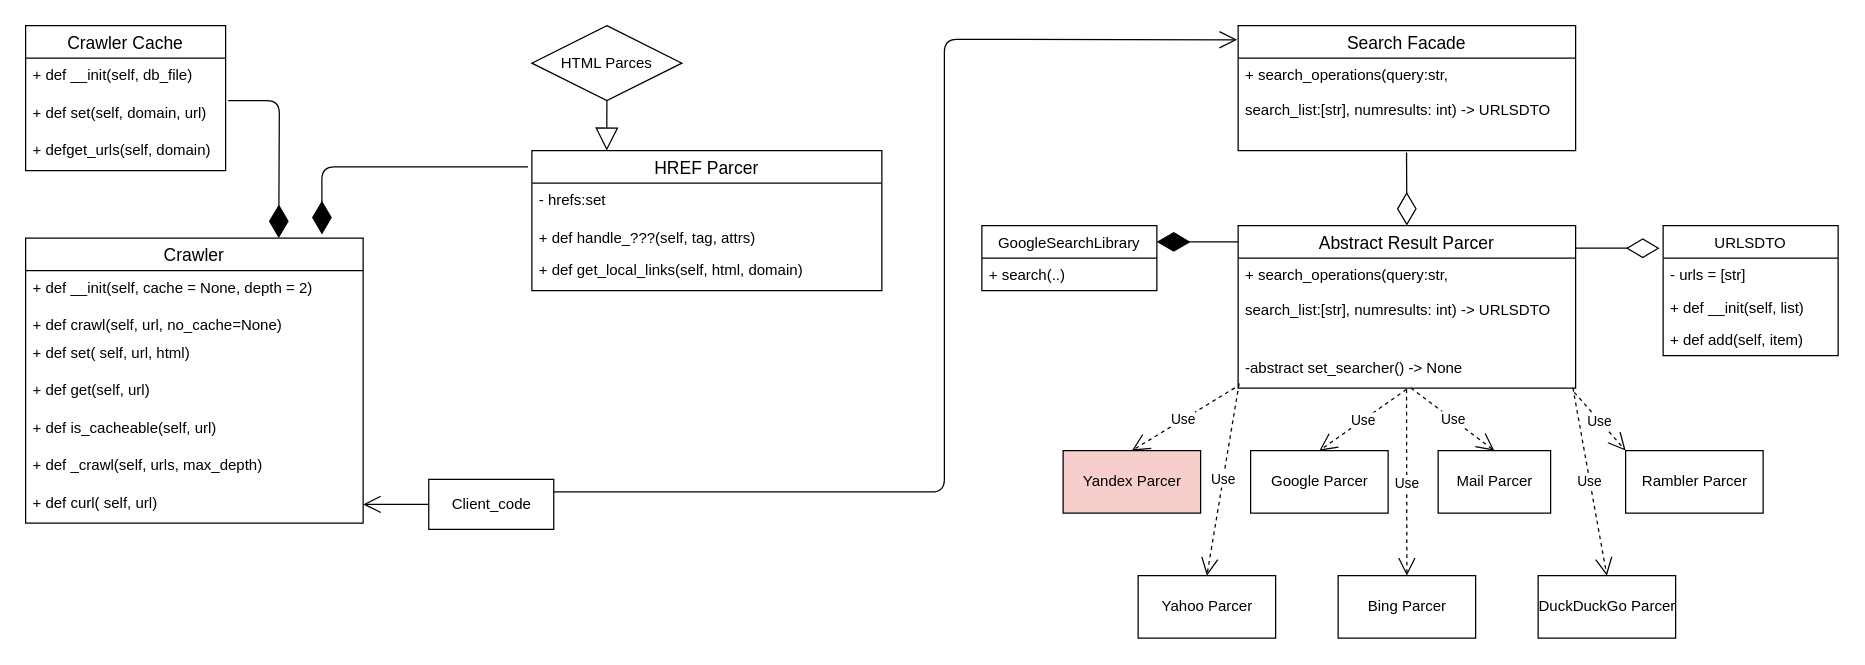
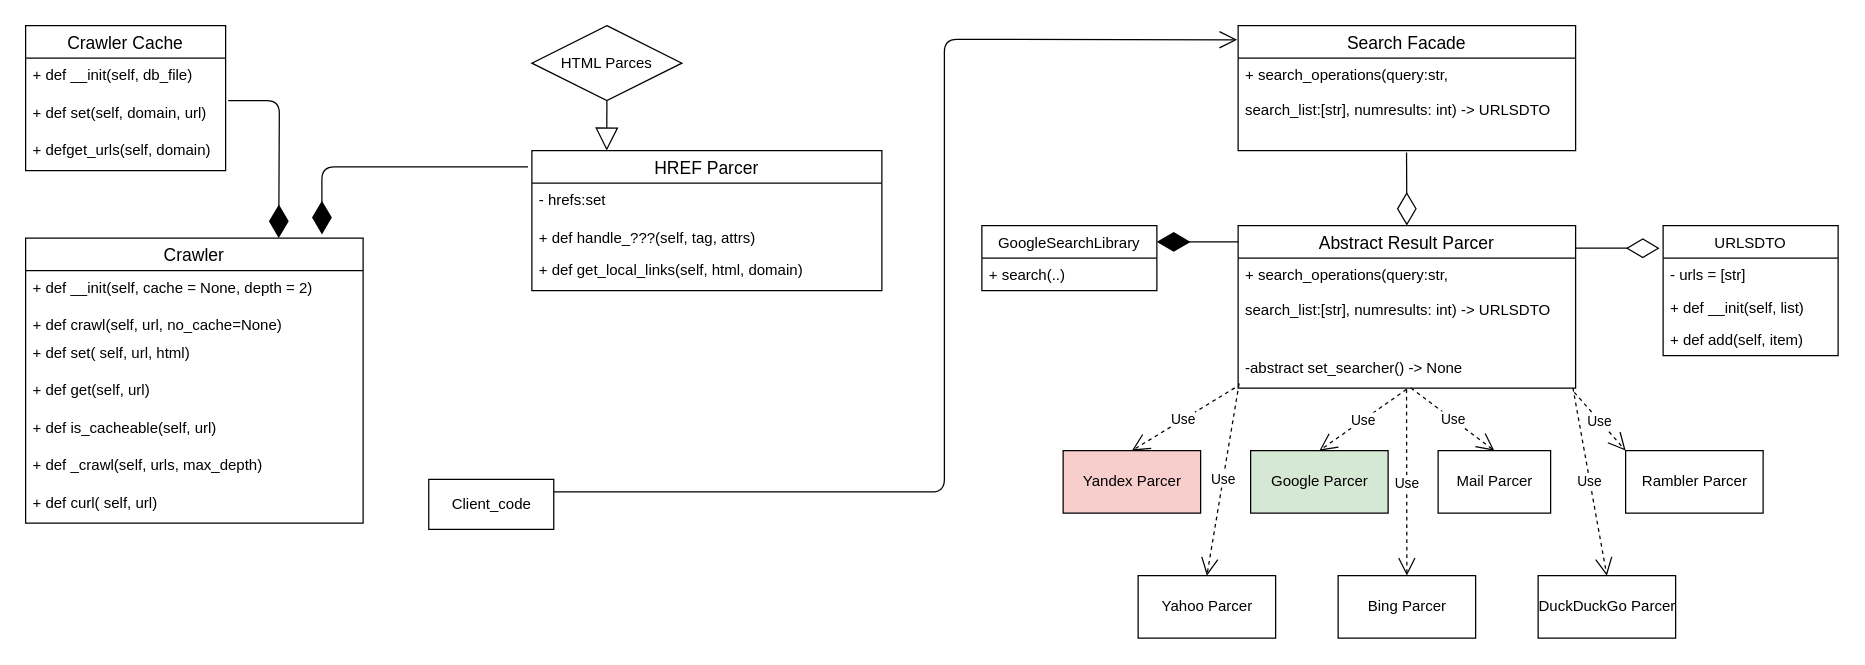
node "Google Parcer": fillcolor #ffffff -> #d5e8d4
edge "Client_code" -> "+ def curl( self, url)": removed
